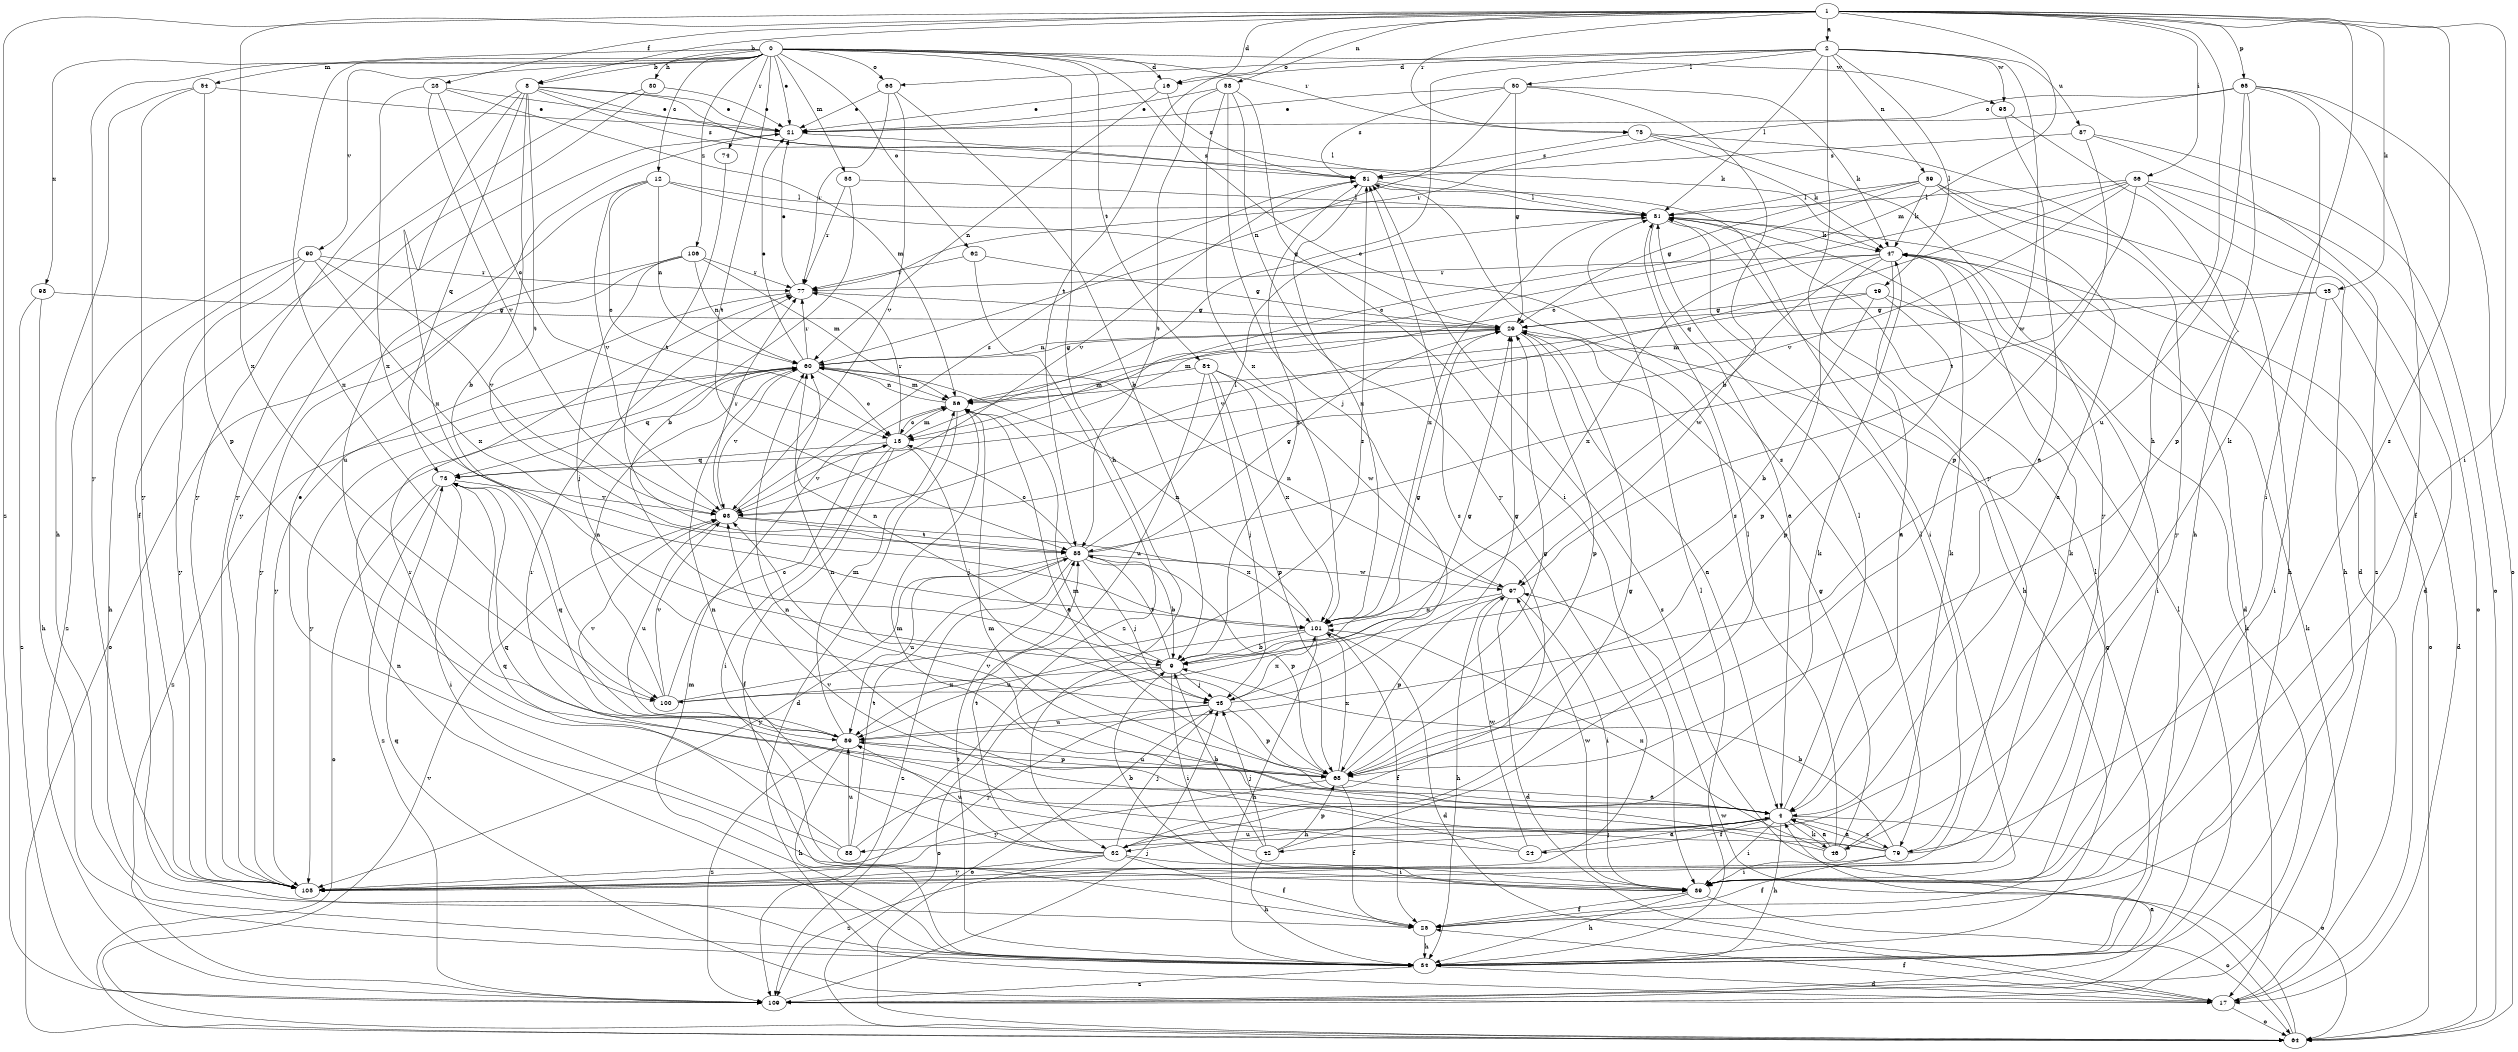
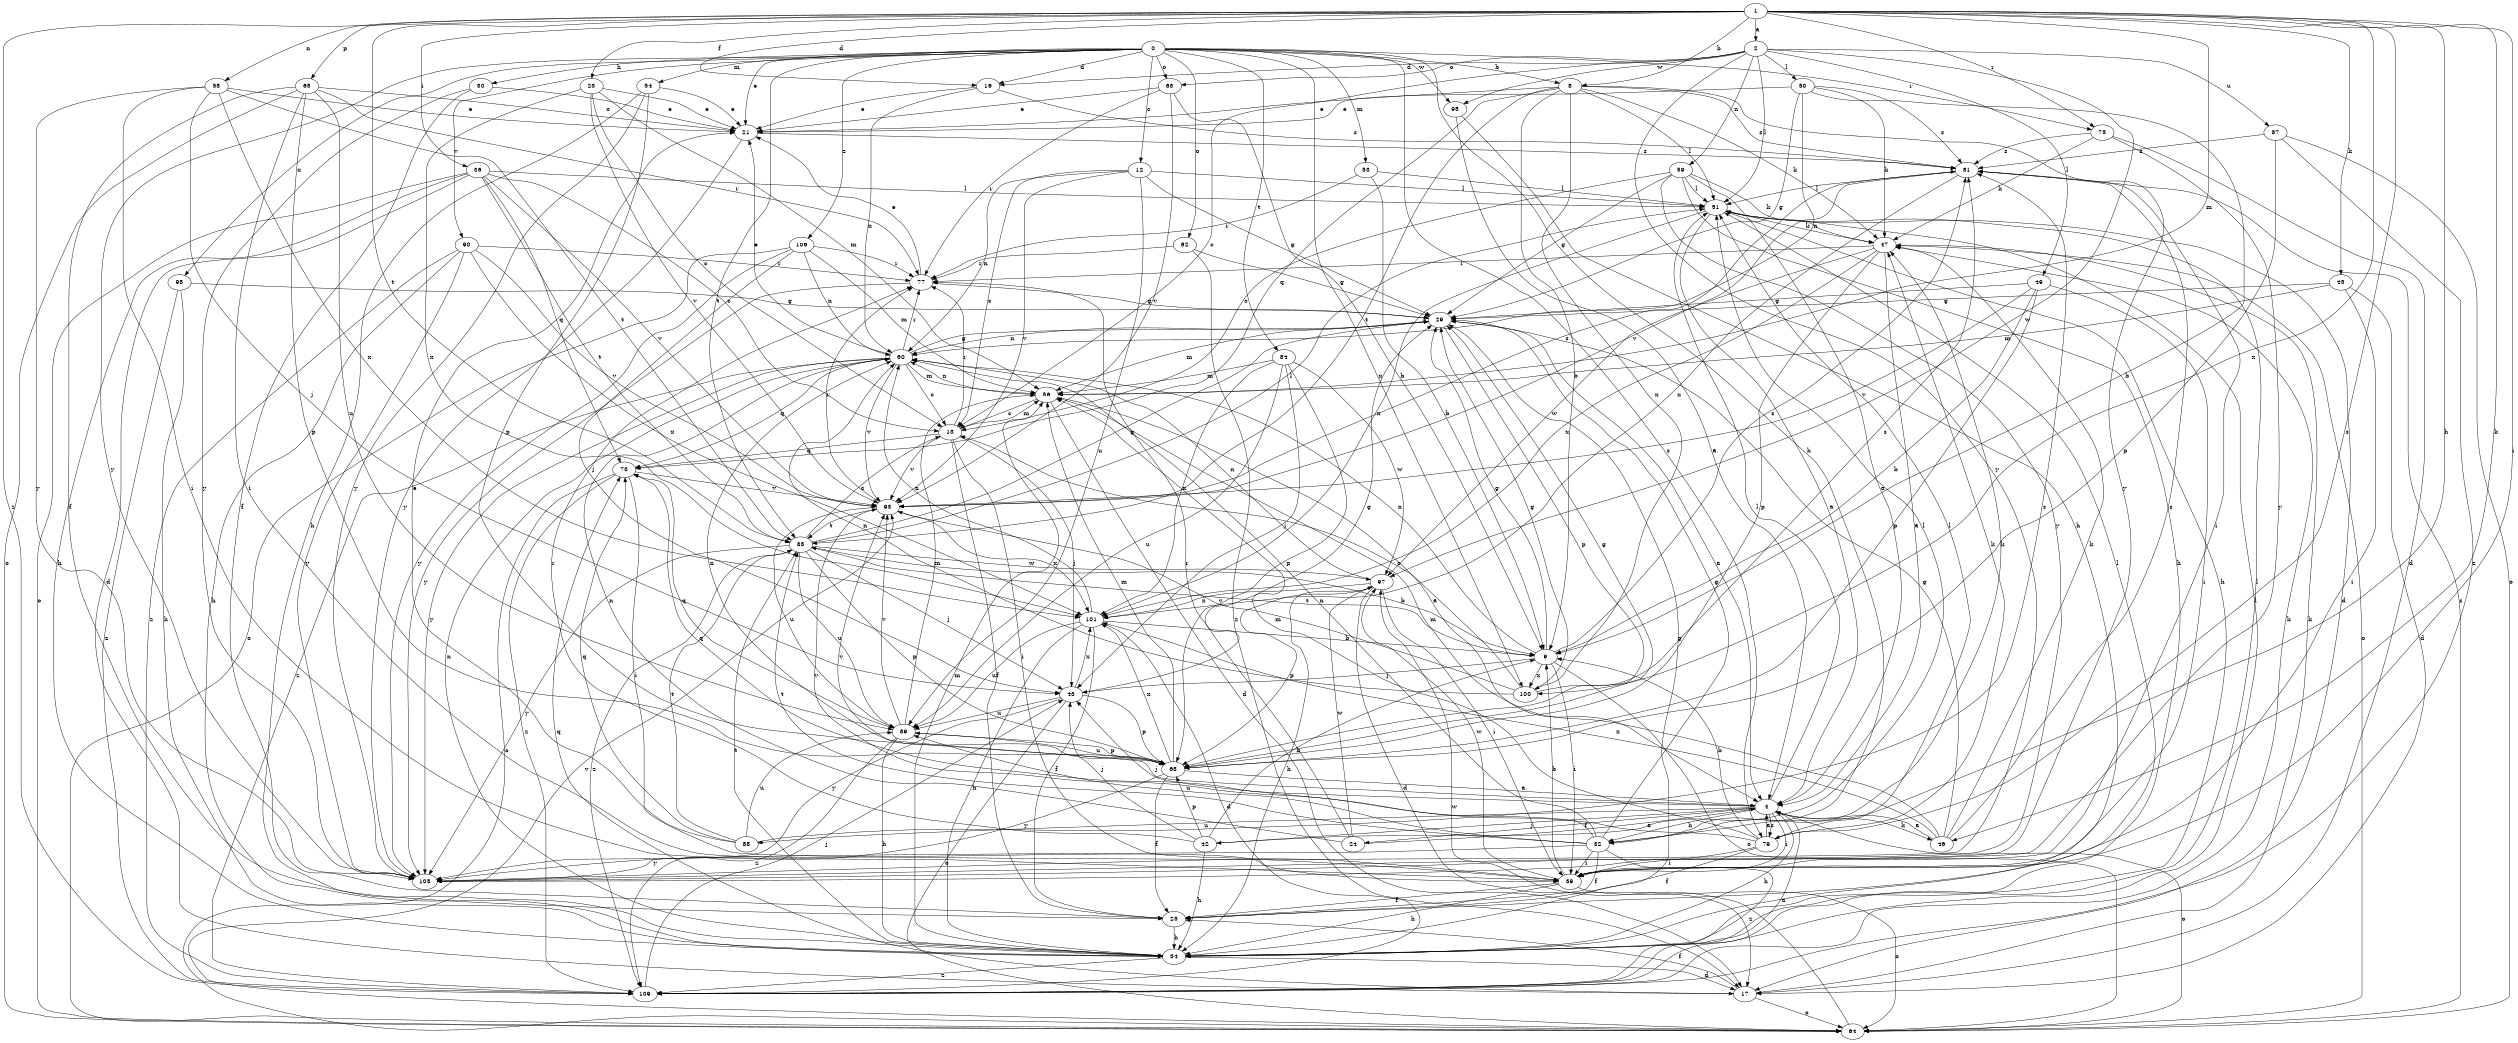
node "74": removed
